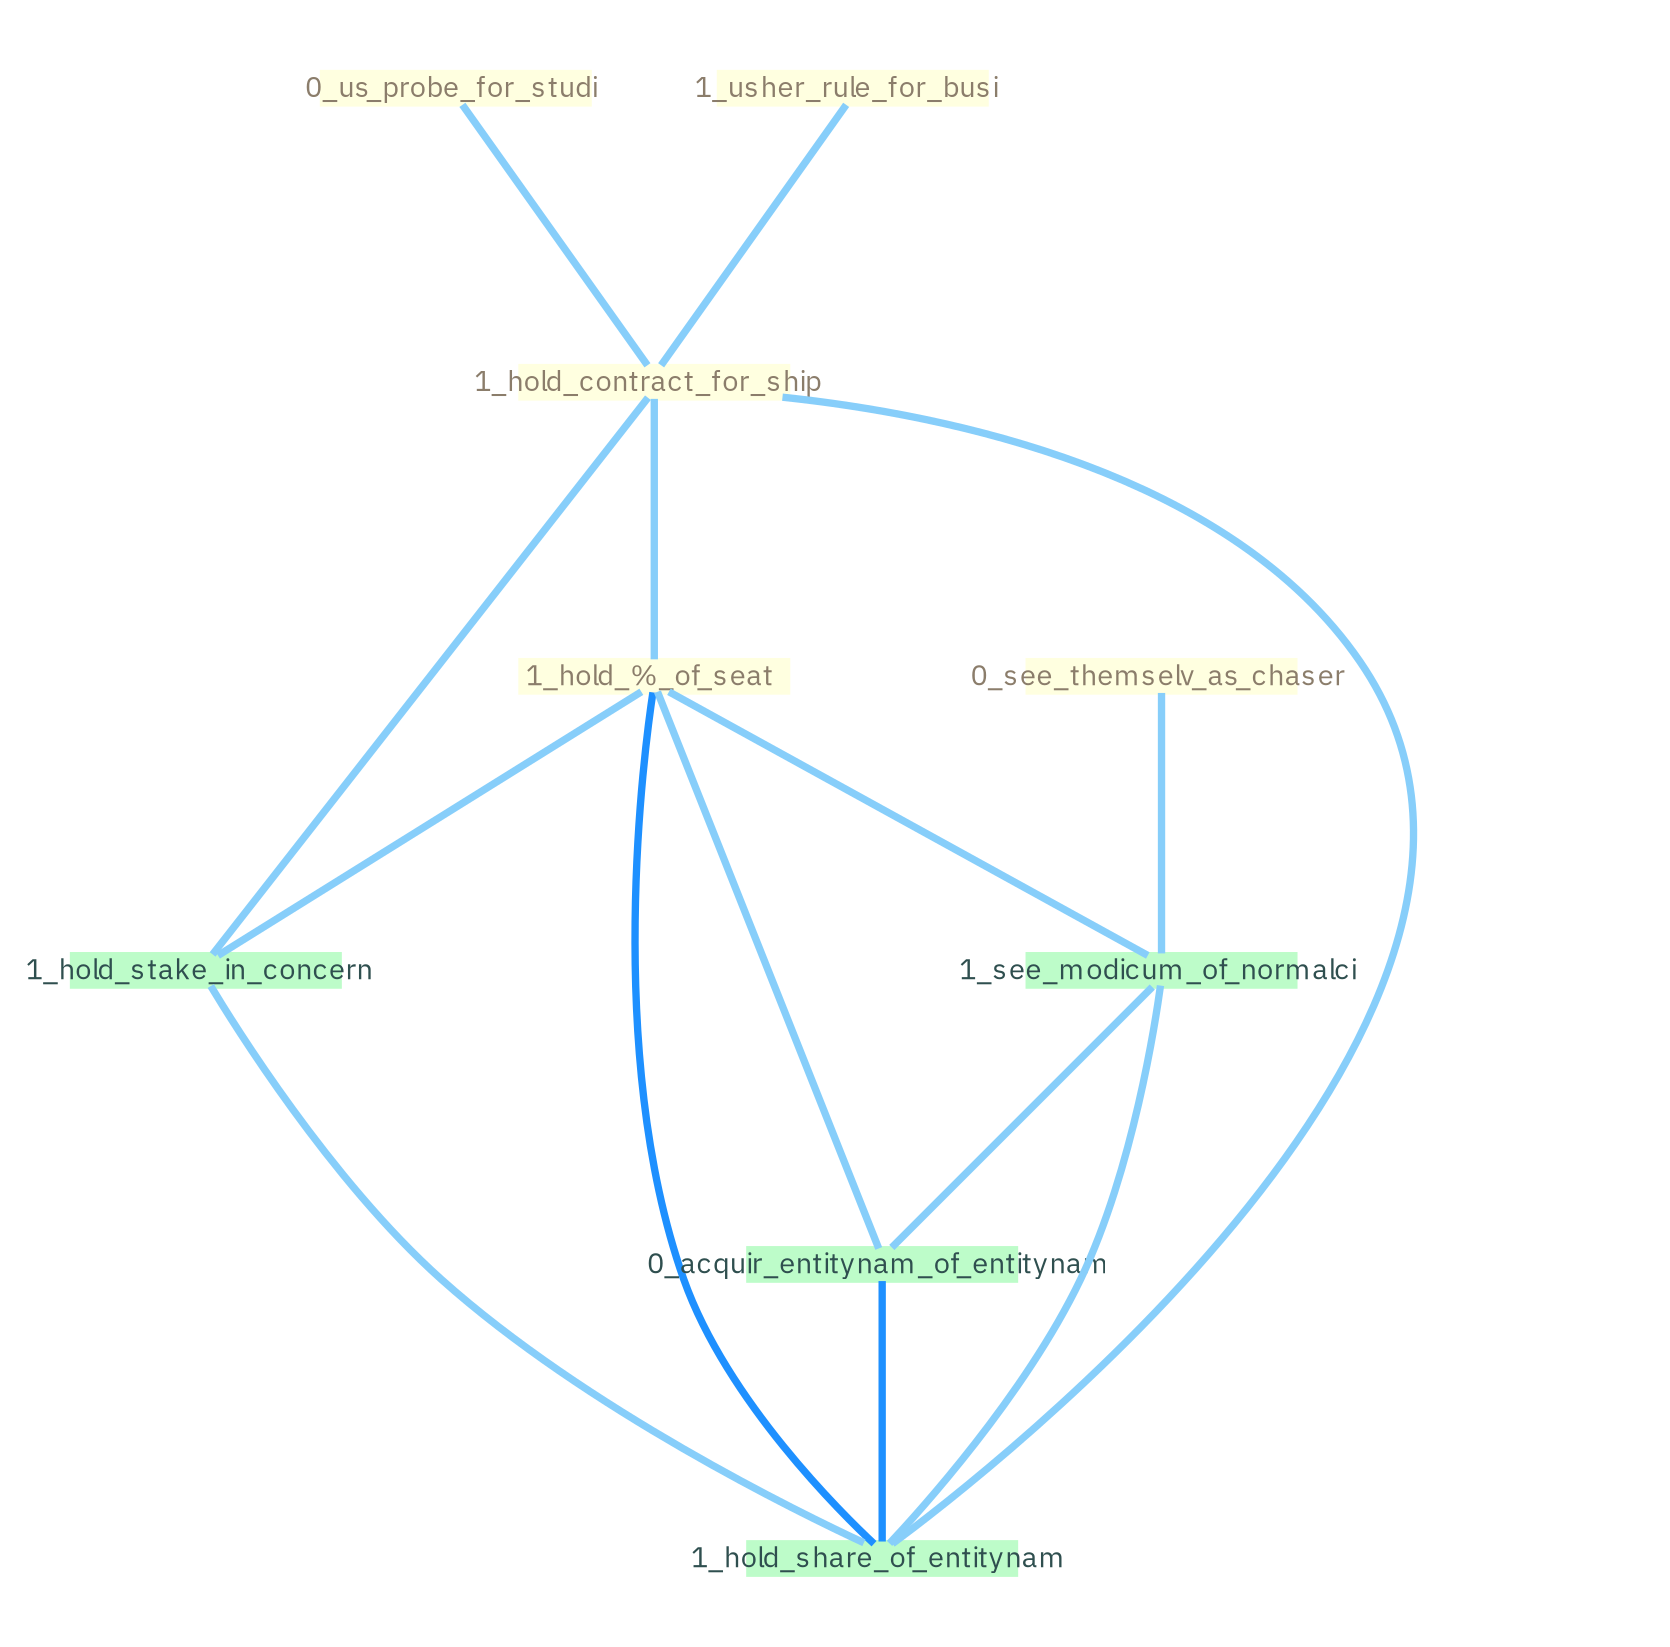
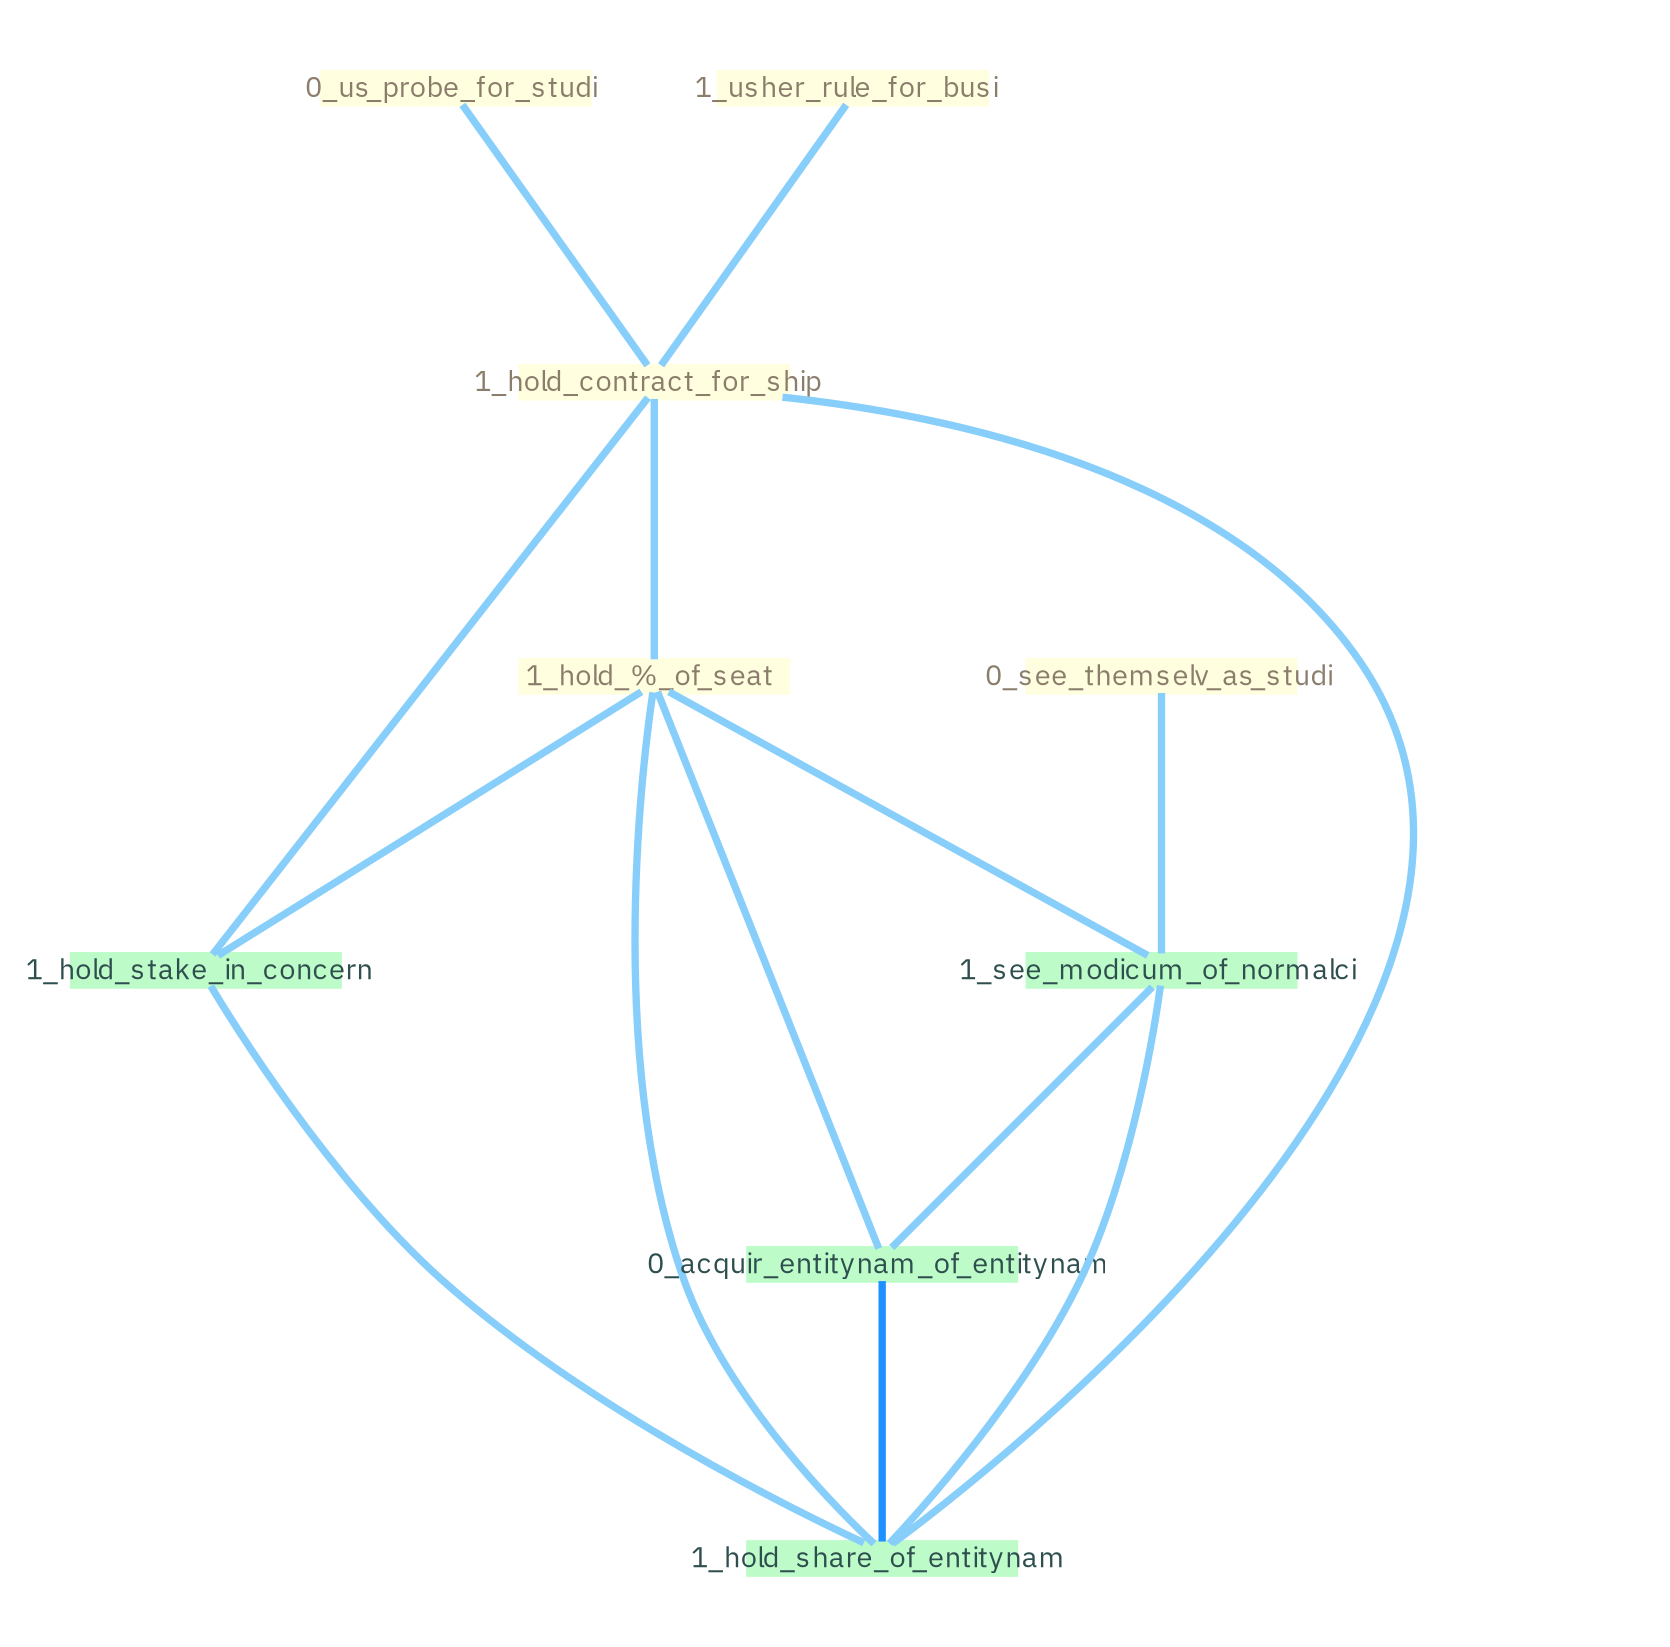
node "0_see_themselv_as_chaser": label "0_see_themselv_as_chaser" -> "0_see_themselv_as_studi"
edge "1_hold_%_of_seat" -- "1_hold_share_of_entitynam": color #1e90ff -> #87cefa
